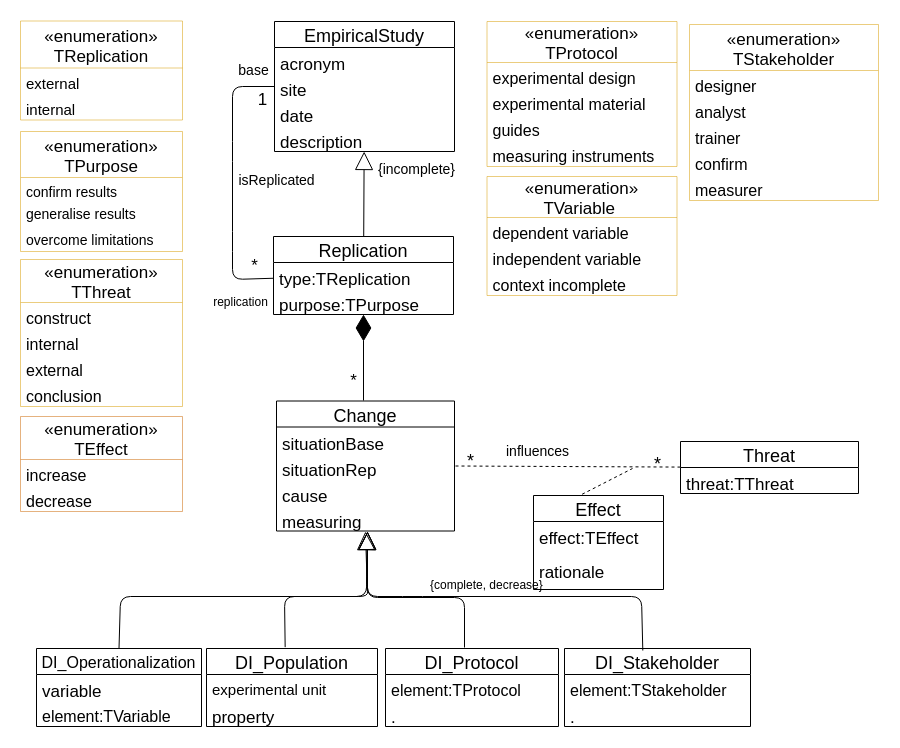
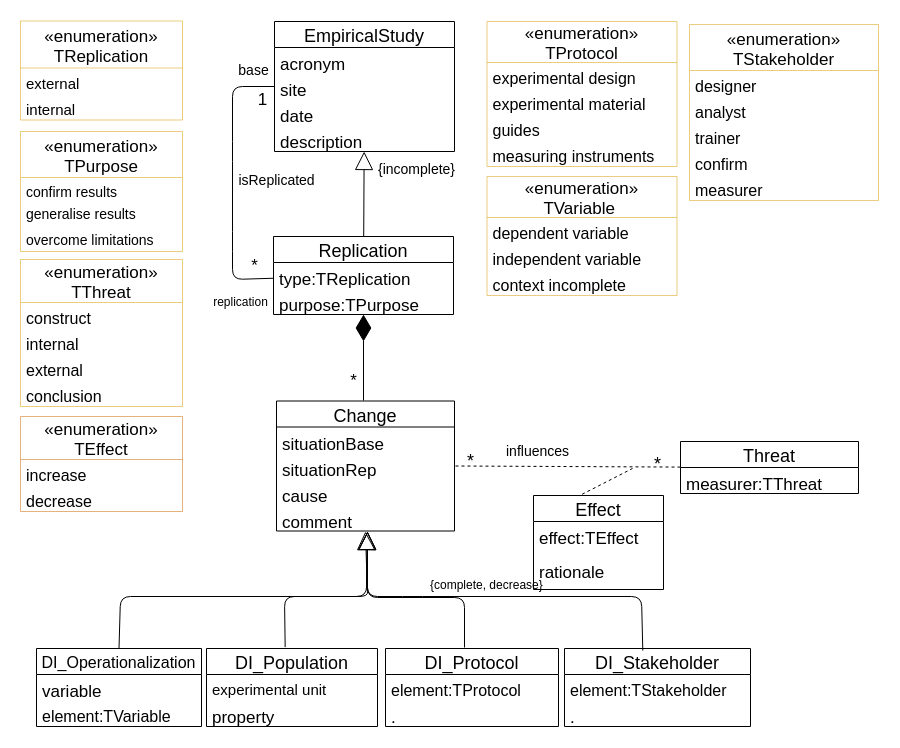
node "threat:TThreat": label "threat:TThreat" -> "measurer:TThreat"
node "measuring": label "measuring" -> "comment"
